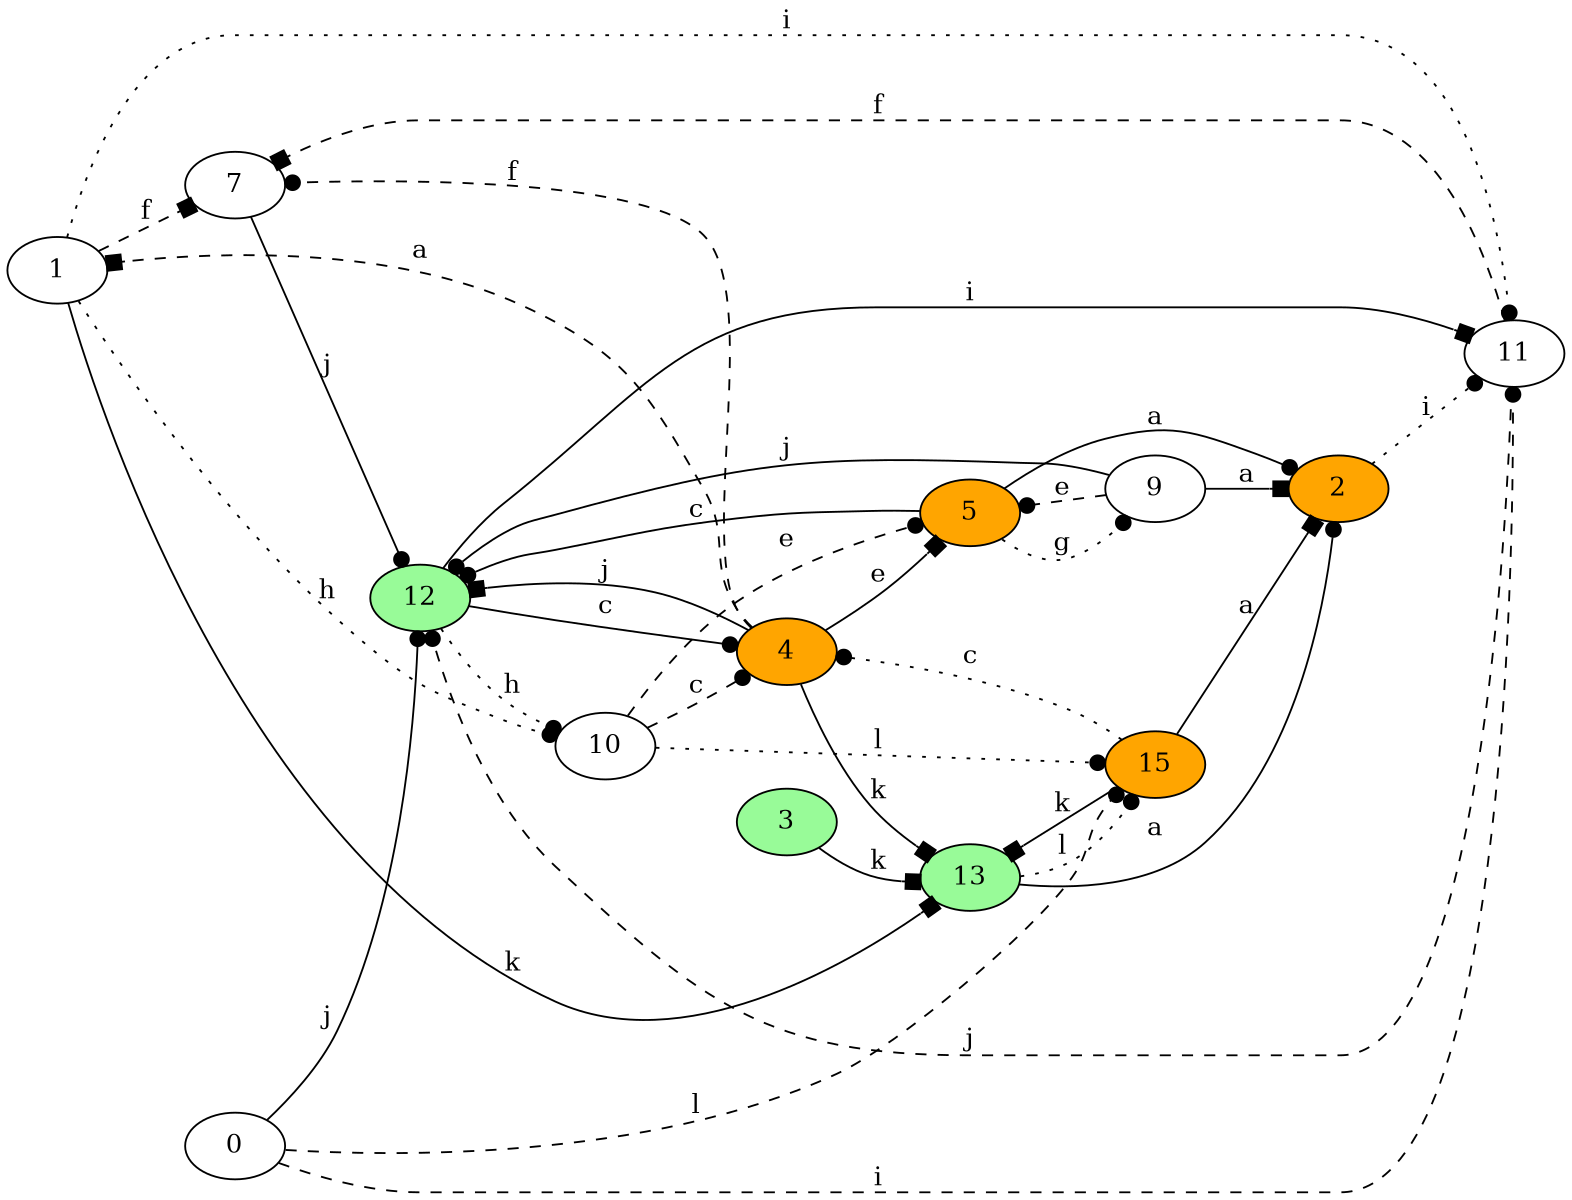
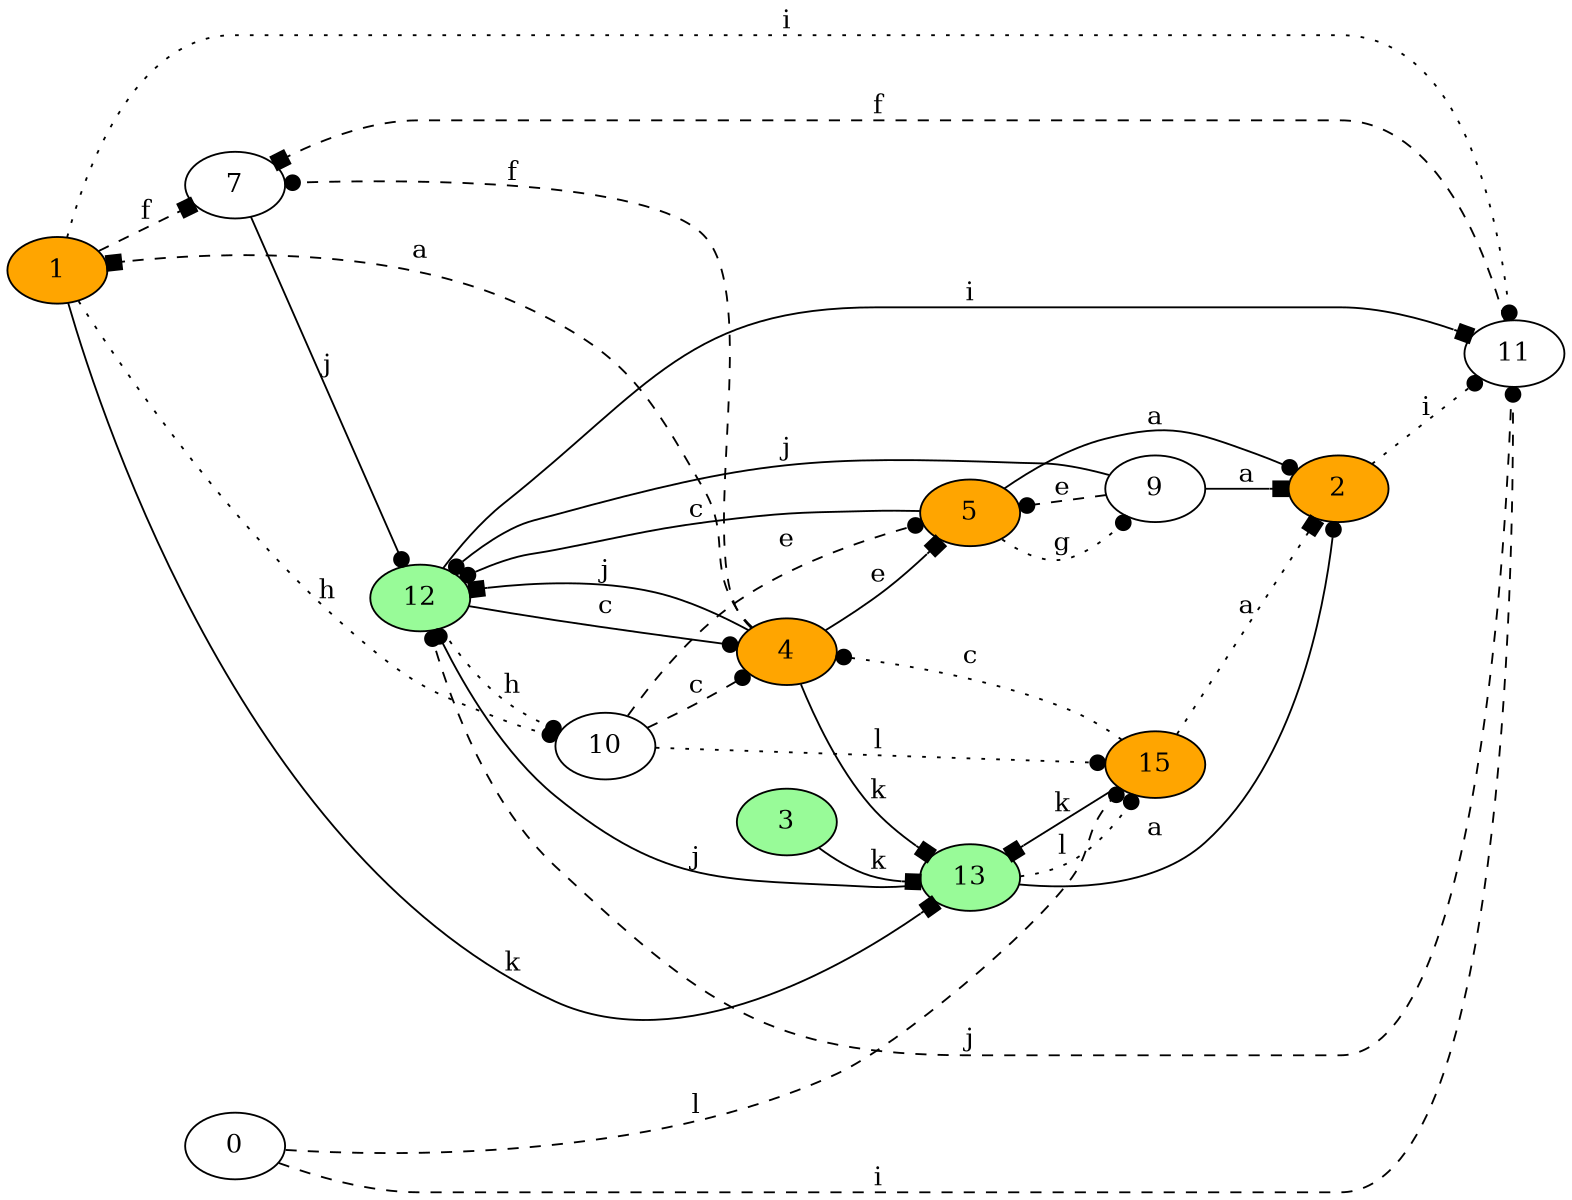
node "1": fillcolor white -> orange
edge "15" -> "2": style solid -> dotted
edge "0" -> "12": now "13" -> "12"
